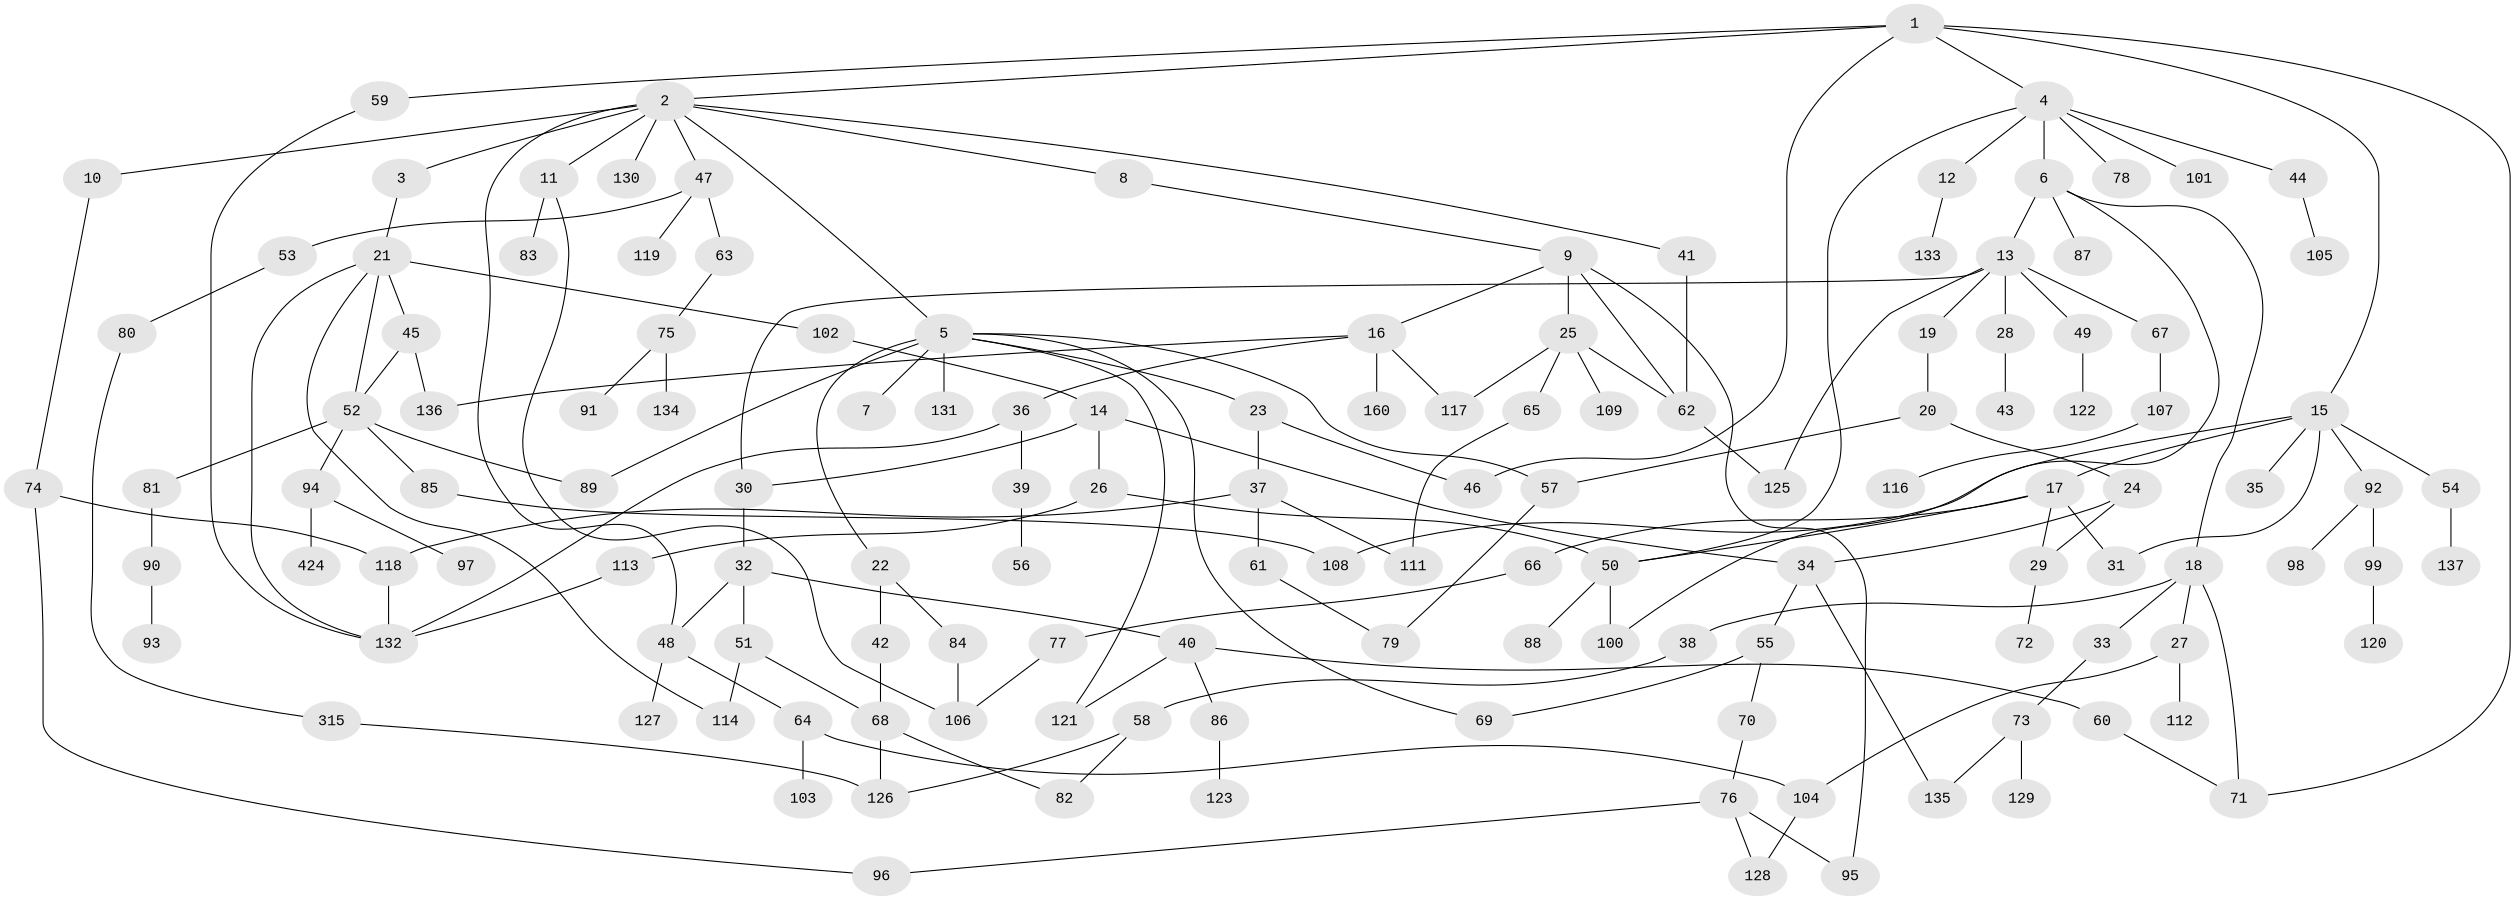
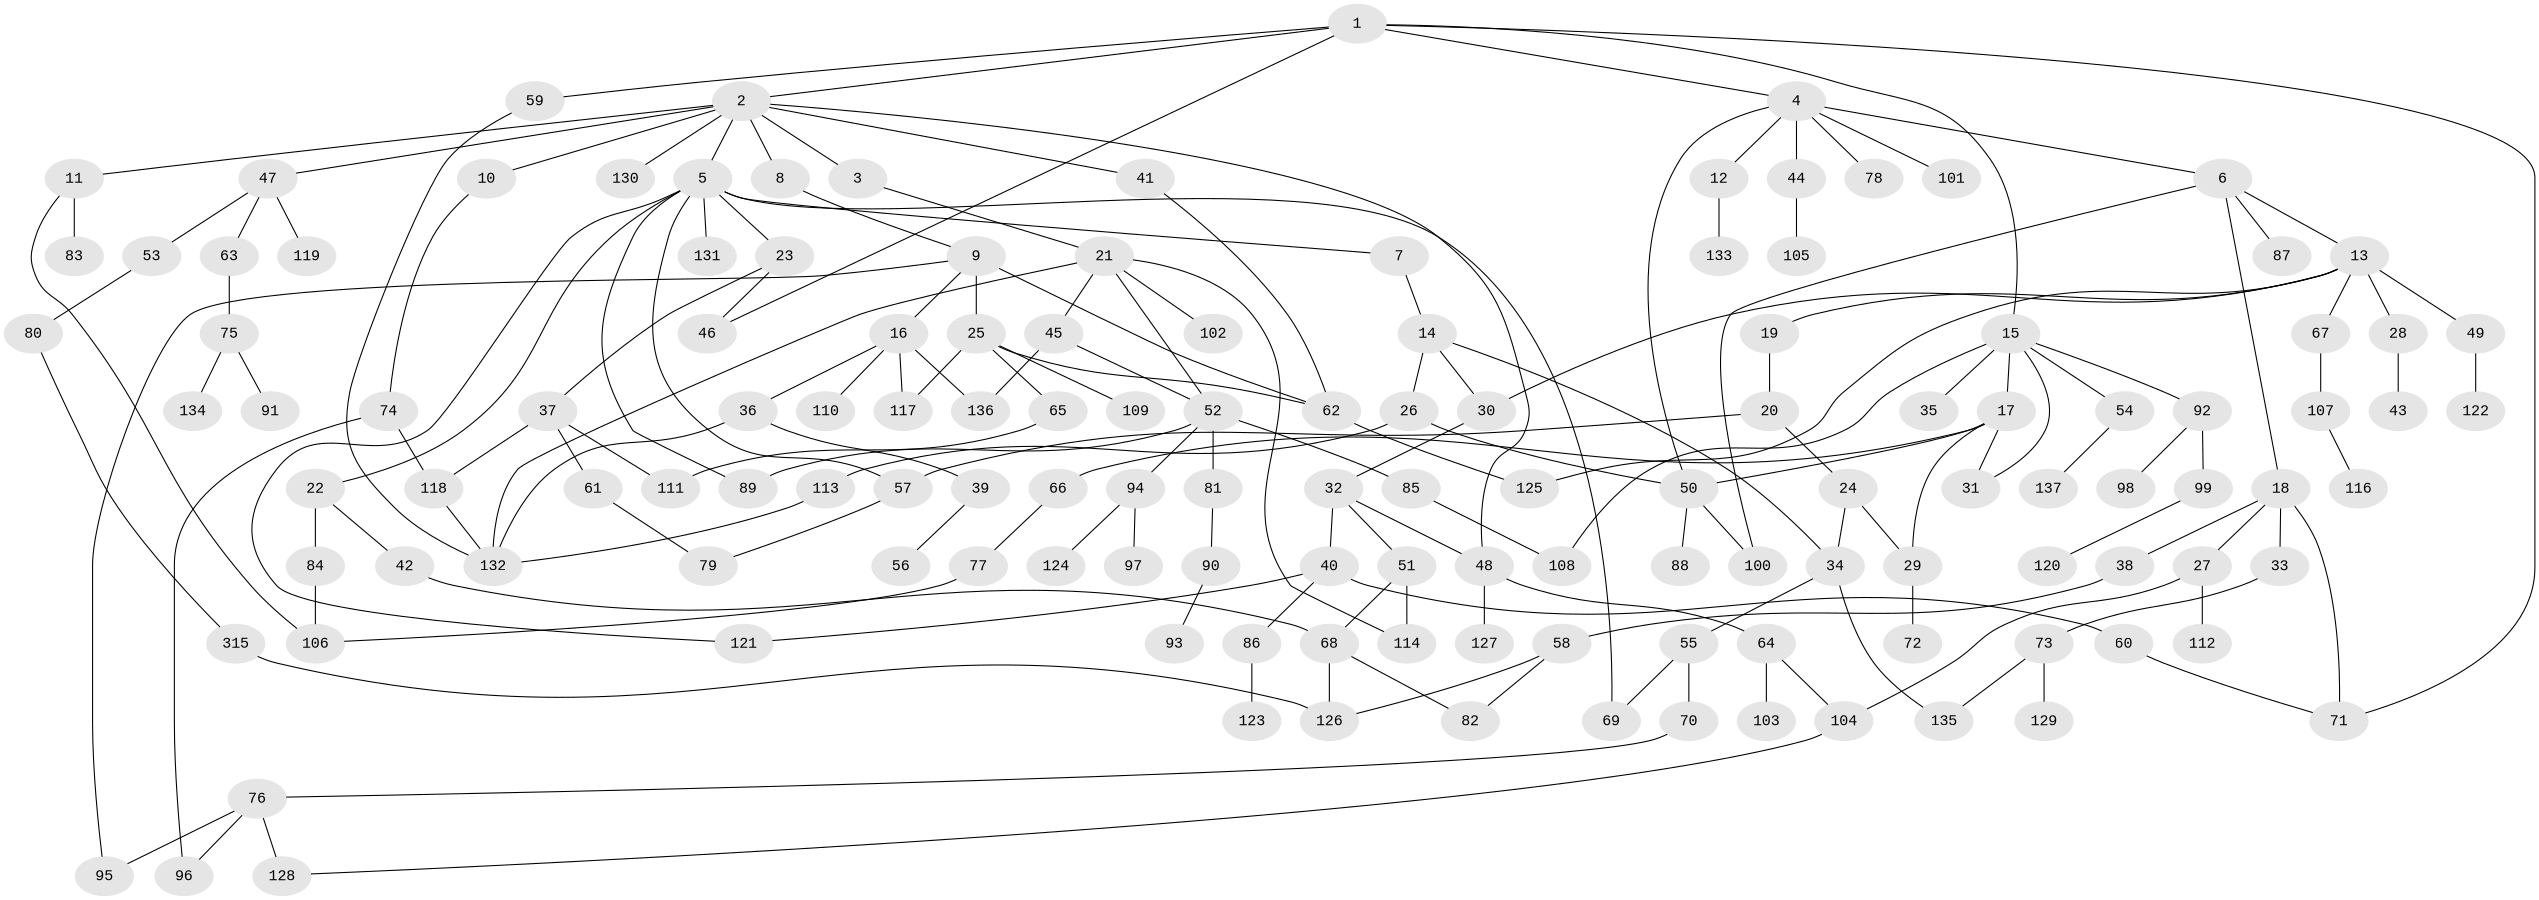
edge "102" -- "14": now "7" -- "14"
node "160": label "160" -> "110"
node "424": label "424" -> "124"
